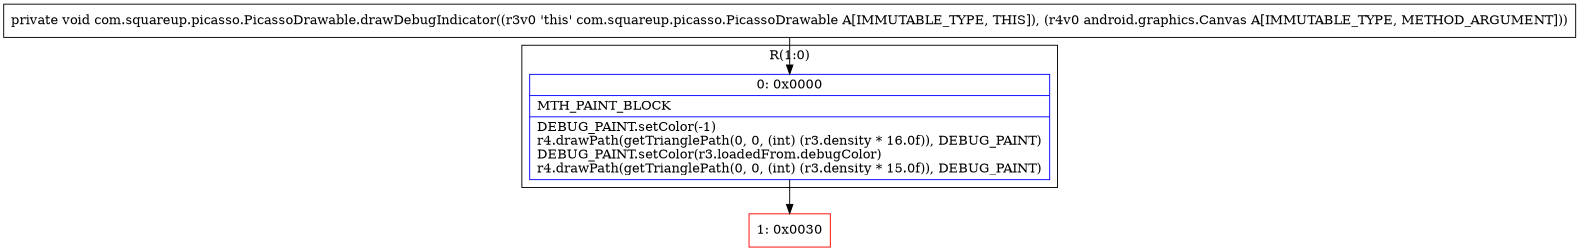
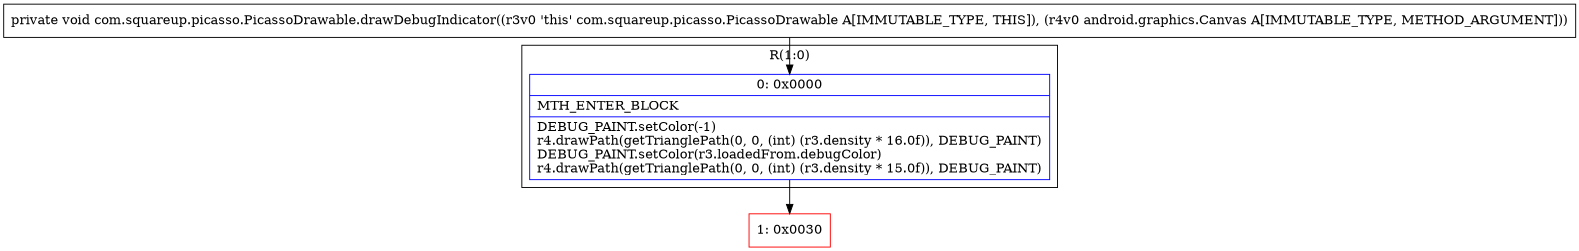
node "0: 0x0000": text "MTH_PAINT_BLOCK" -> "MTH_ENTER_BLOCK"
